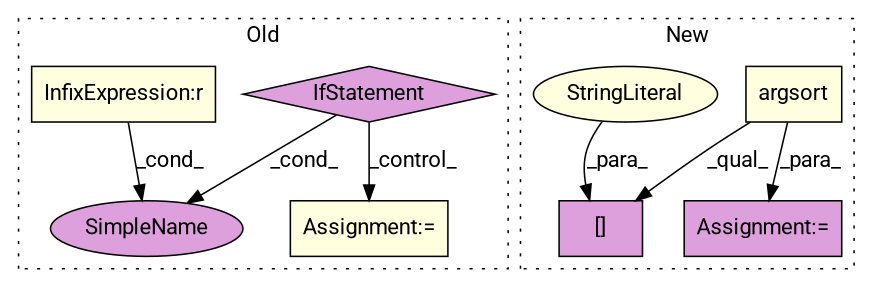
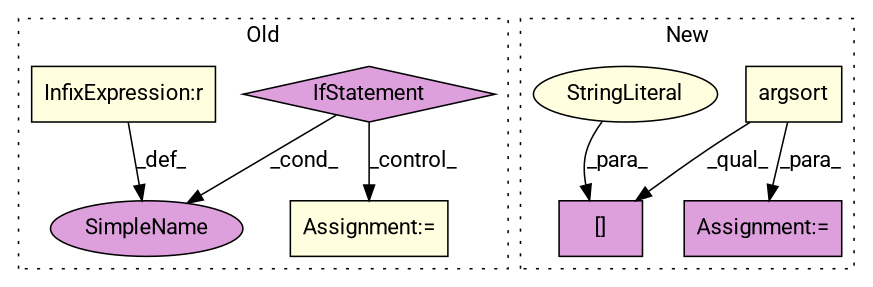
edge "InfixExpression:r" -> "SimpleName": label "_cond_" -> "_def_"
